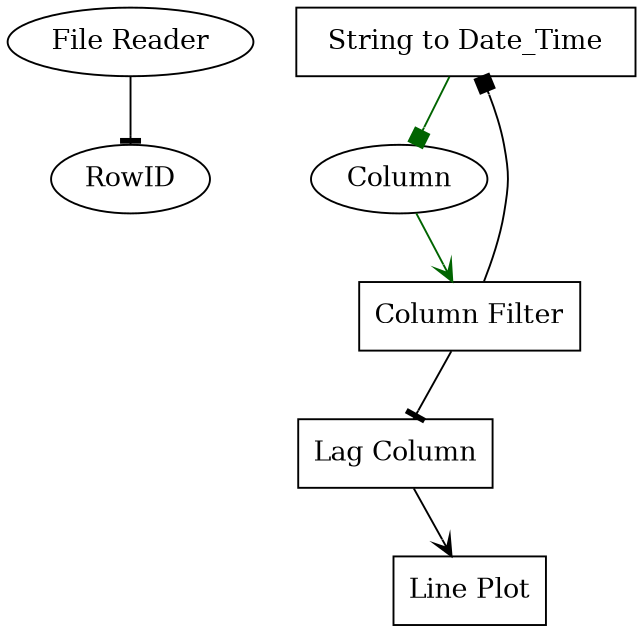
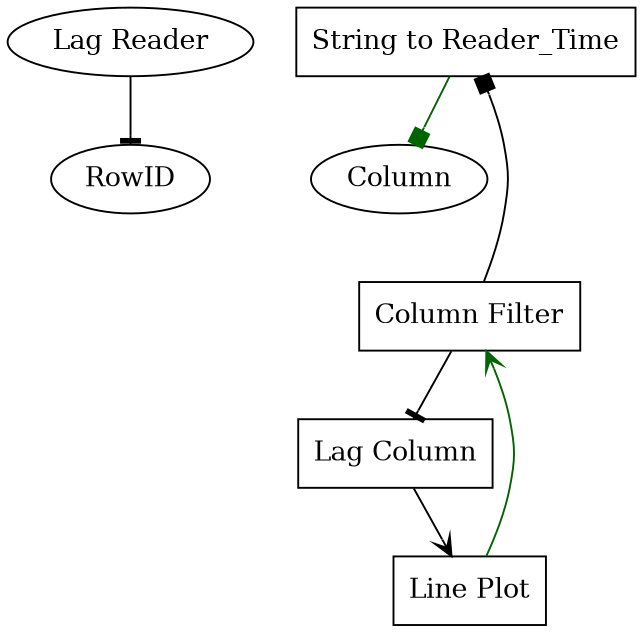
node "File Reader": label "File Reader" -> "Lag Reader"
node "String to Date_Time": label "String to Date_Time" -> "String to Reader_Time"
edge "Column" -> "Column Filter": now "Line Plot" -> "Column Filter"
